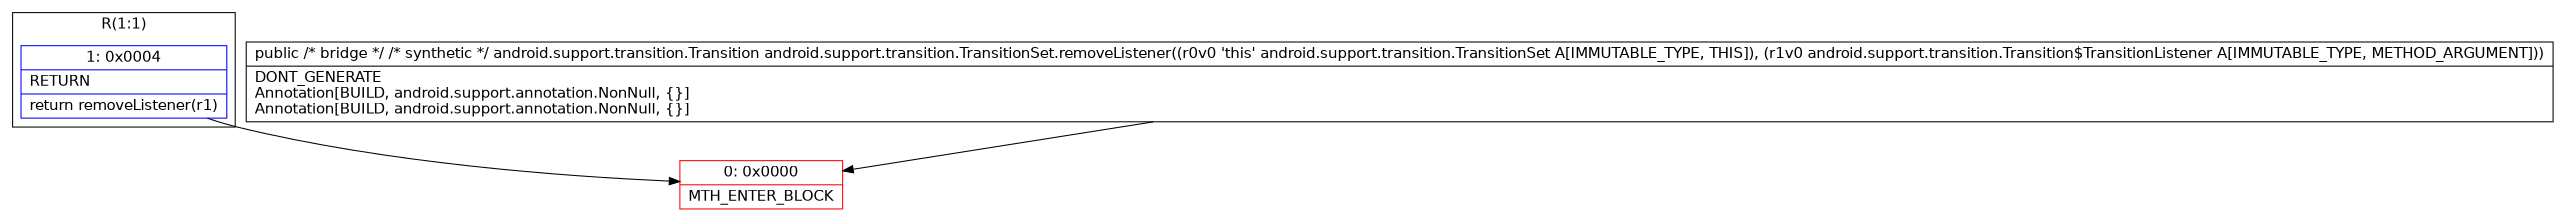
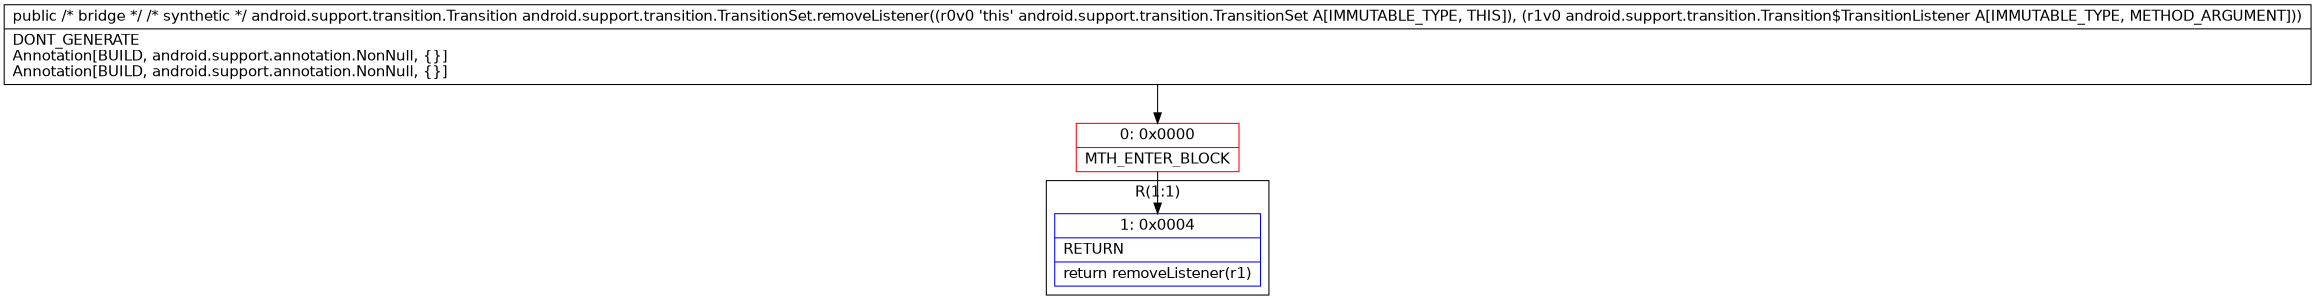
edge "1: 0x0004" -> "0: 0x0000": reversed
